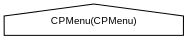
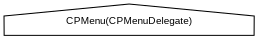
node "CPMenu(CPMenu)": label "CPMenu(CPMenu)" -> "CPMenu(CPMenuDelegate)"
